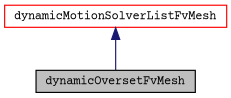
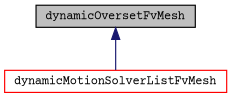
edge "dynamicOversetFvMesh" -> "dynamicMotionSolverListFvMesh": reversed
